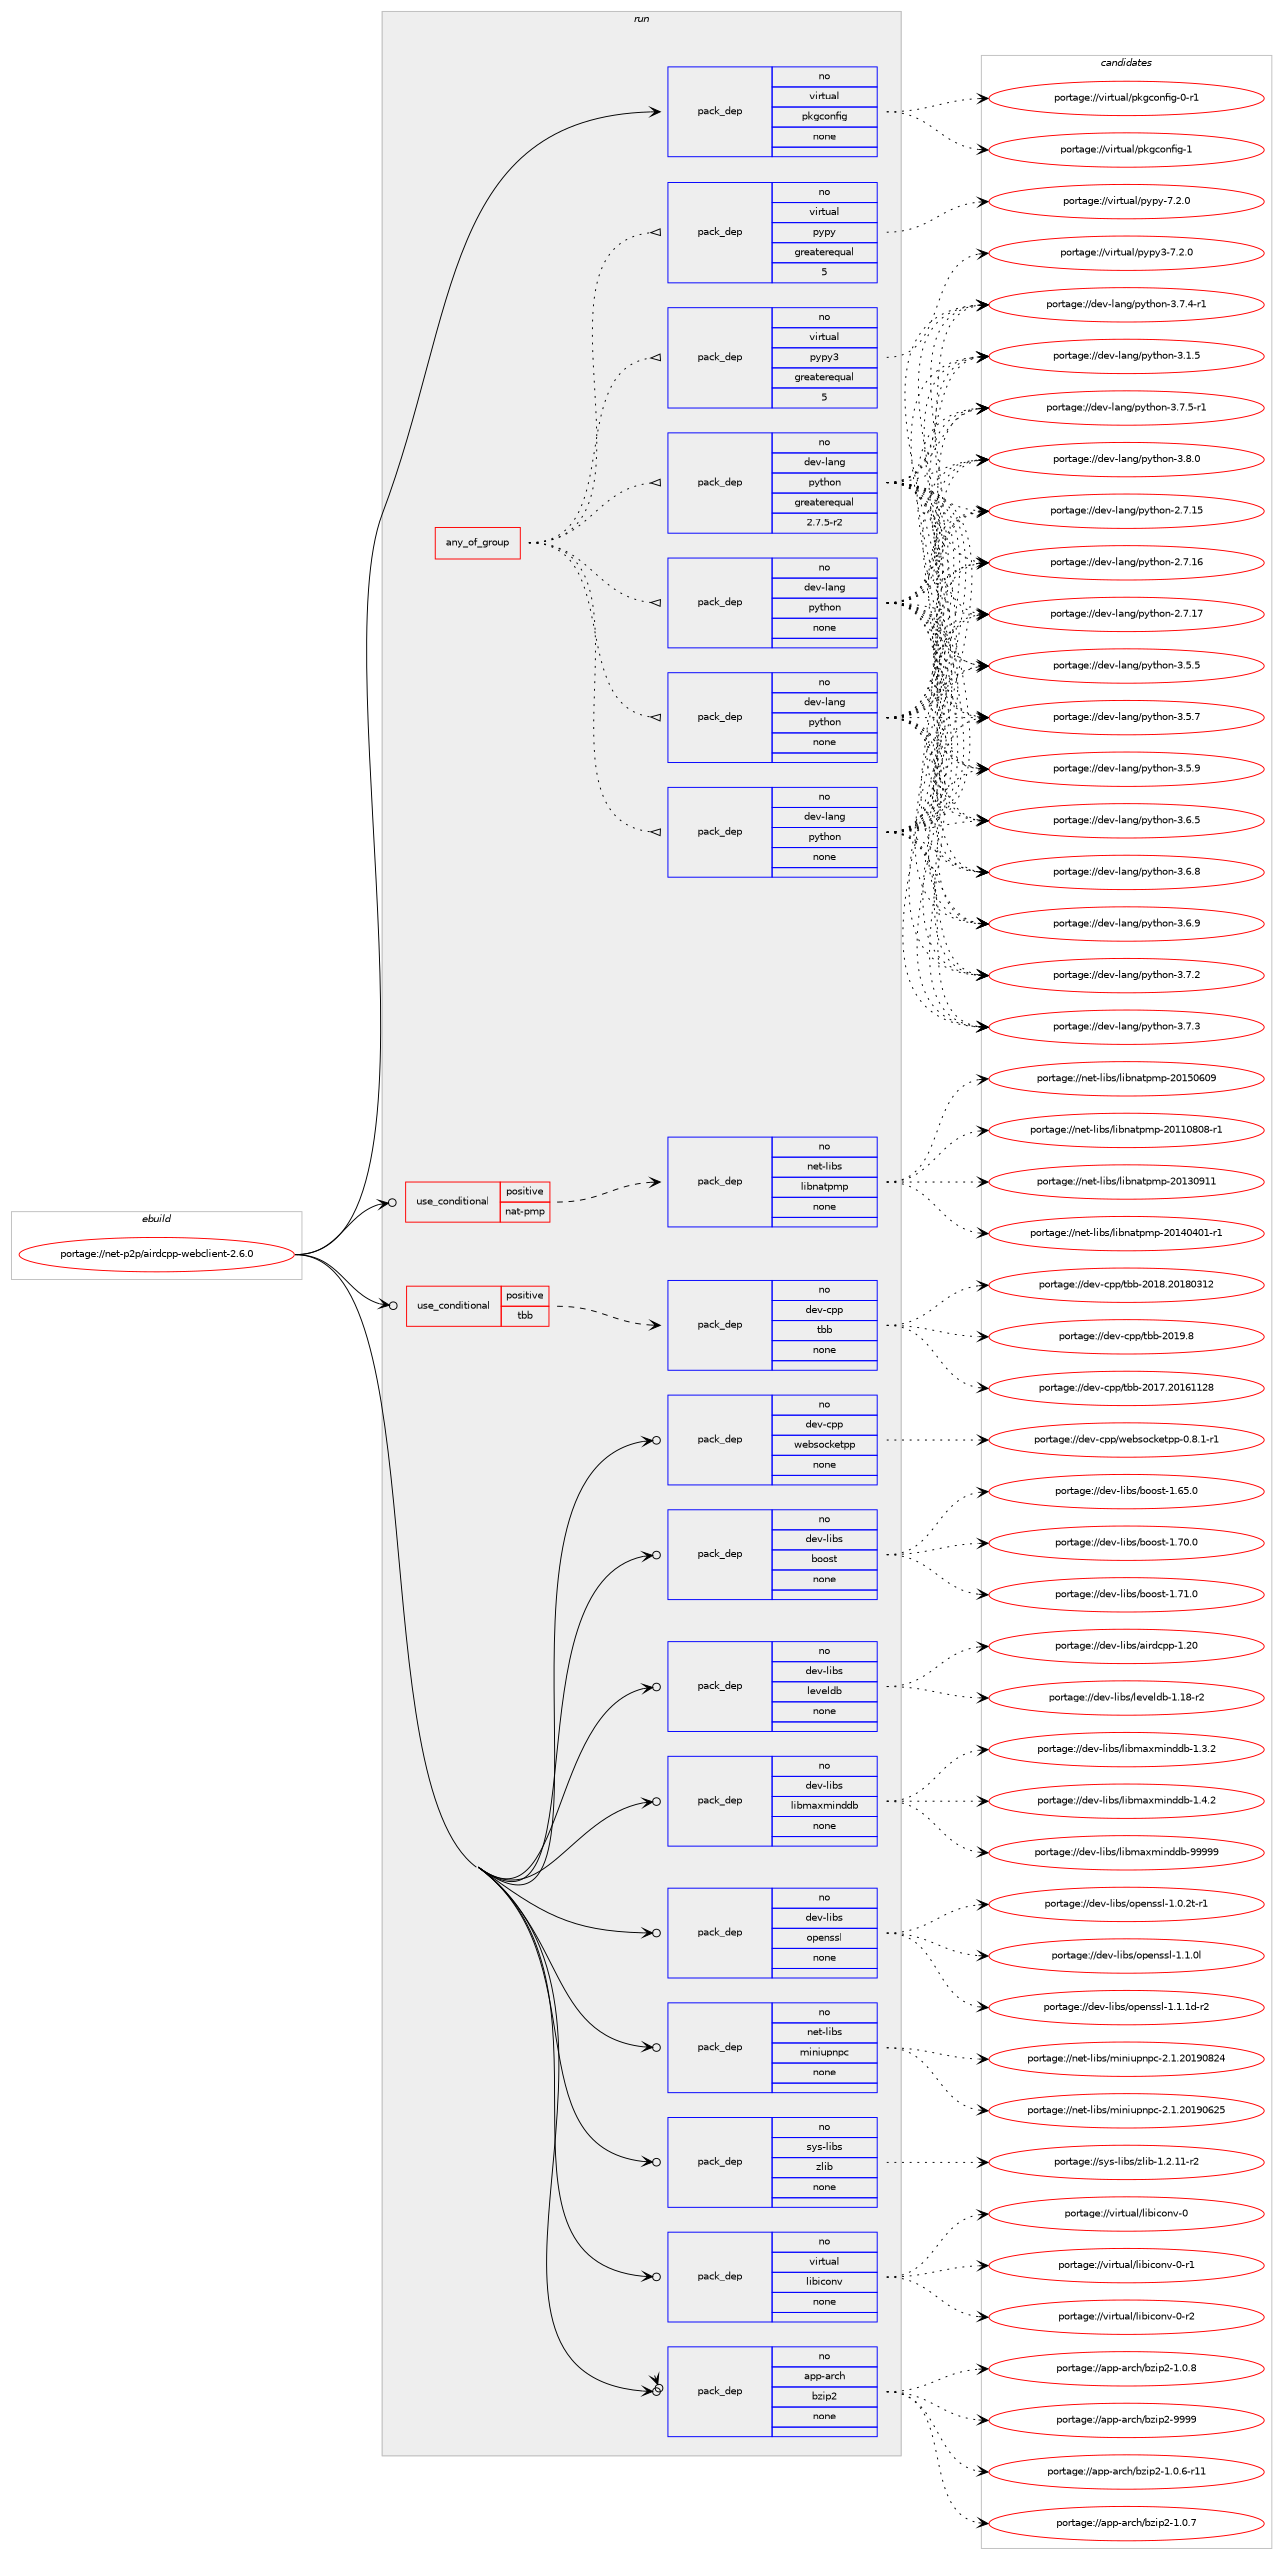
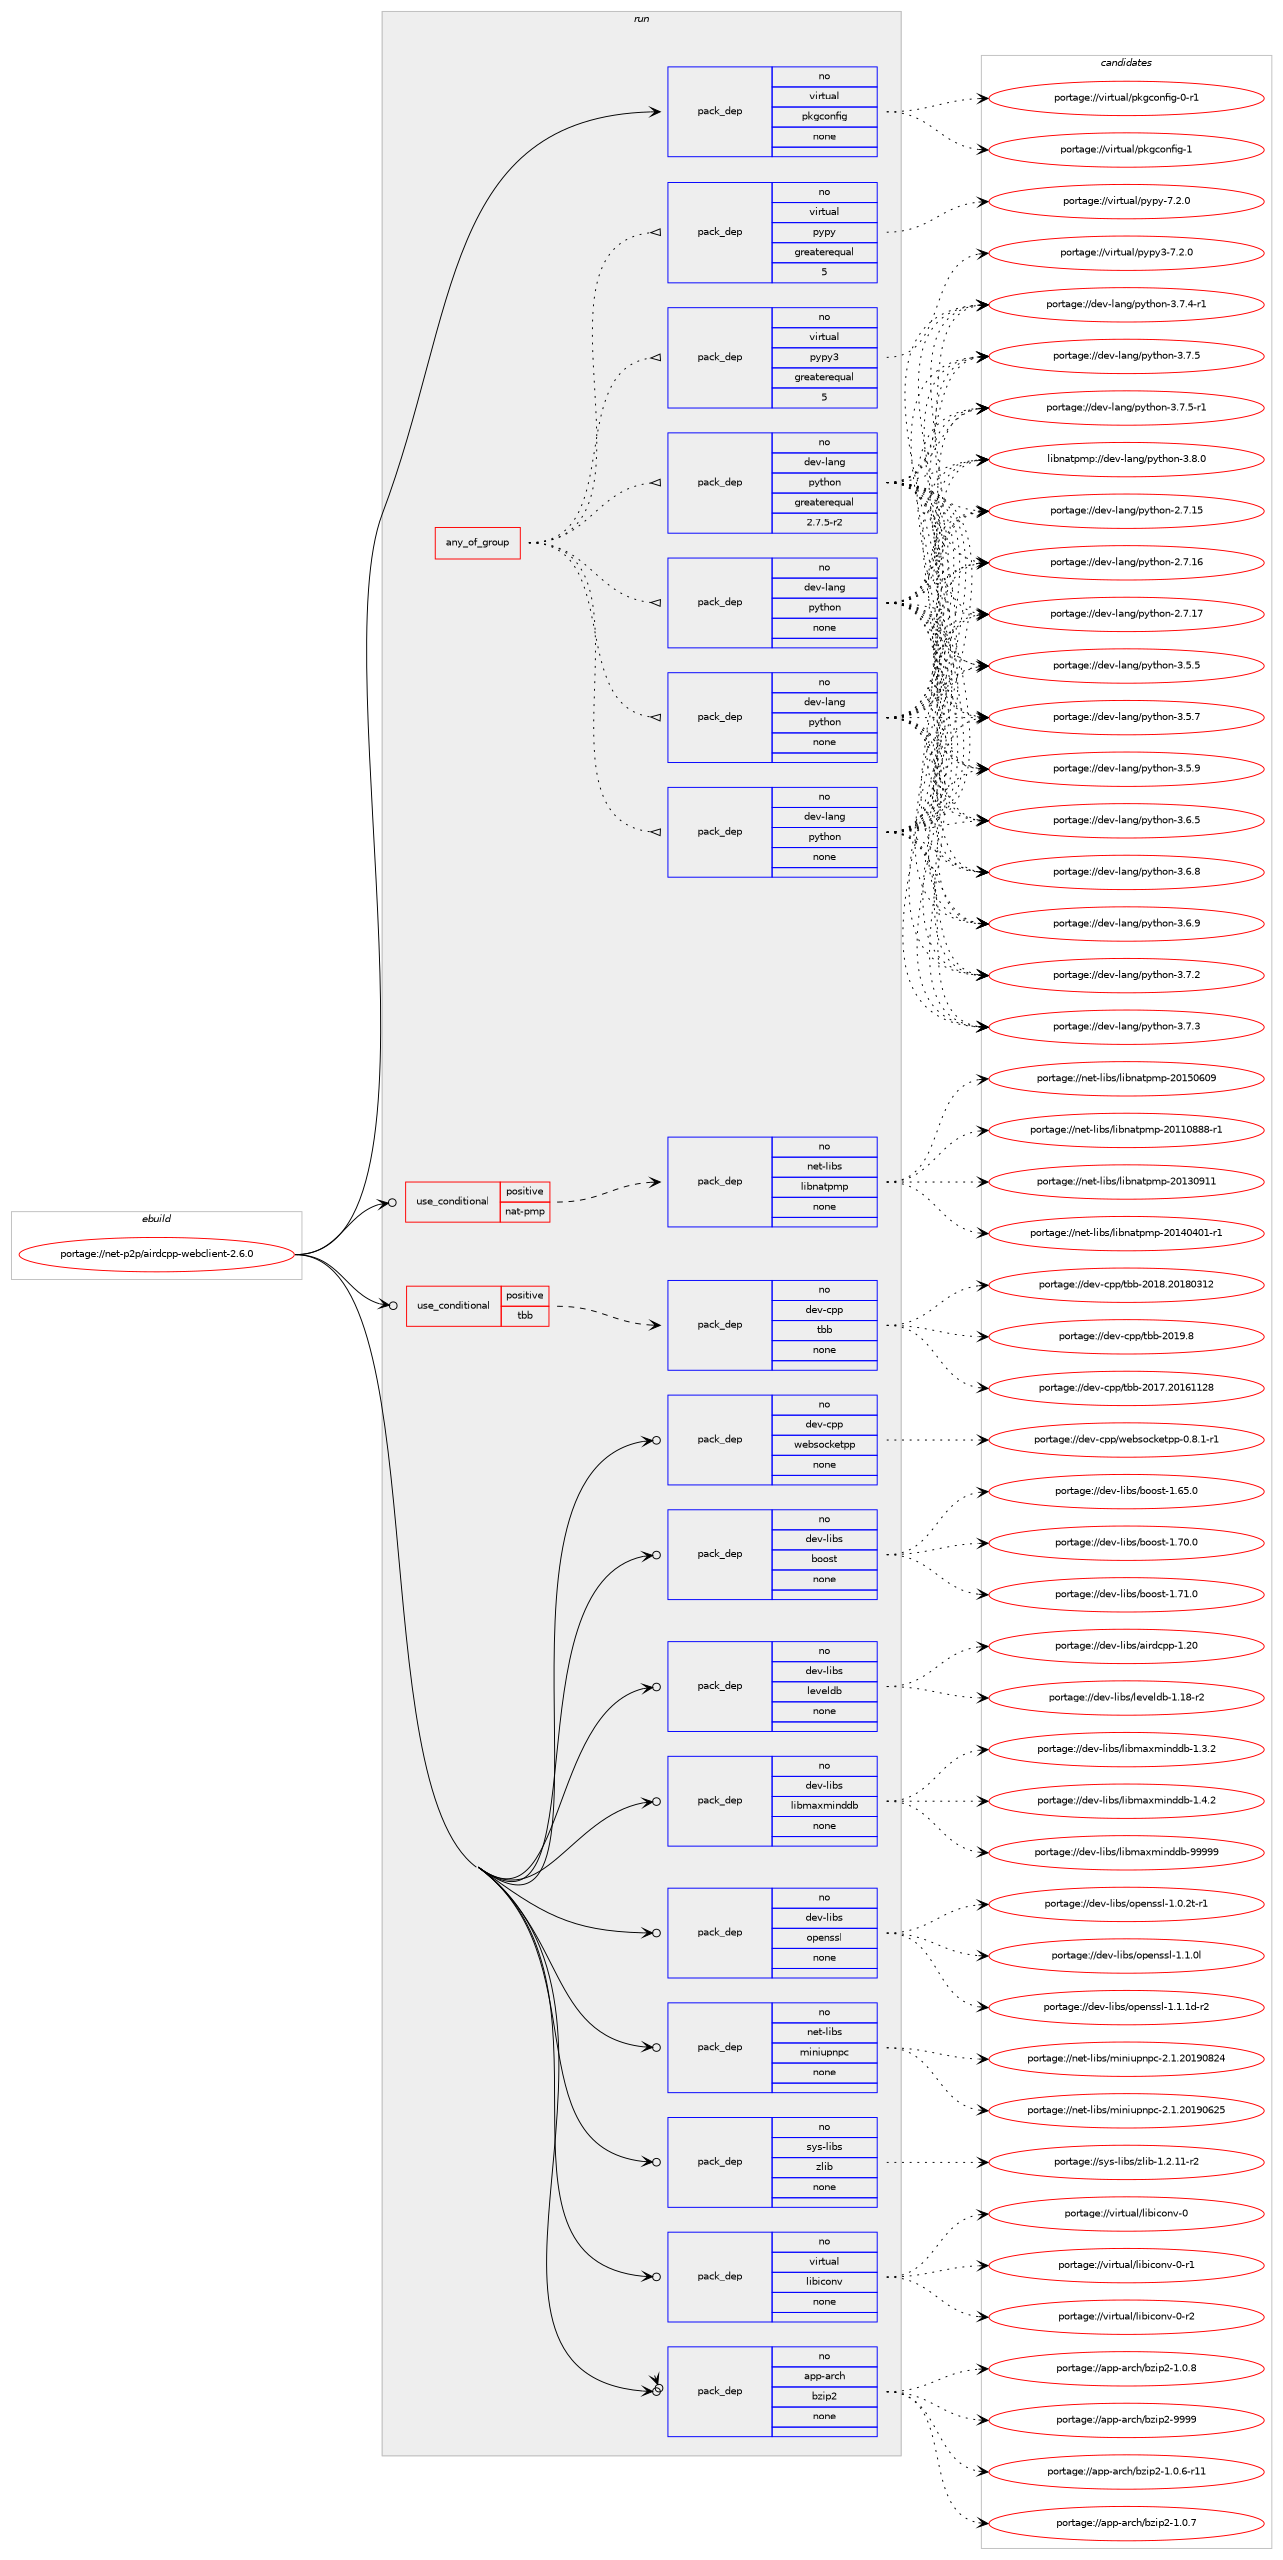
node "portage://dev-lang/python-3.1.5": label "portage://dev-lang/python-3.1.5" -> "portage://dev-lang/python-3.7.5"
node "portage://dev-lang/python-3.8.0": label "portage://dev-lang/python-3.8.0" -> "libnatpmp://dev-lang/python-3.8.0"
node "portage://net-libs/libnatpmp-20110808-r1": label "portage://net-libs/libnatpmp-20110808-r1" -> "portage://net-libs/libnatpmp-20110888-r1"
